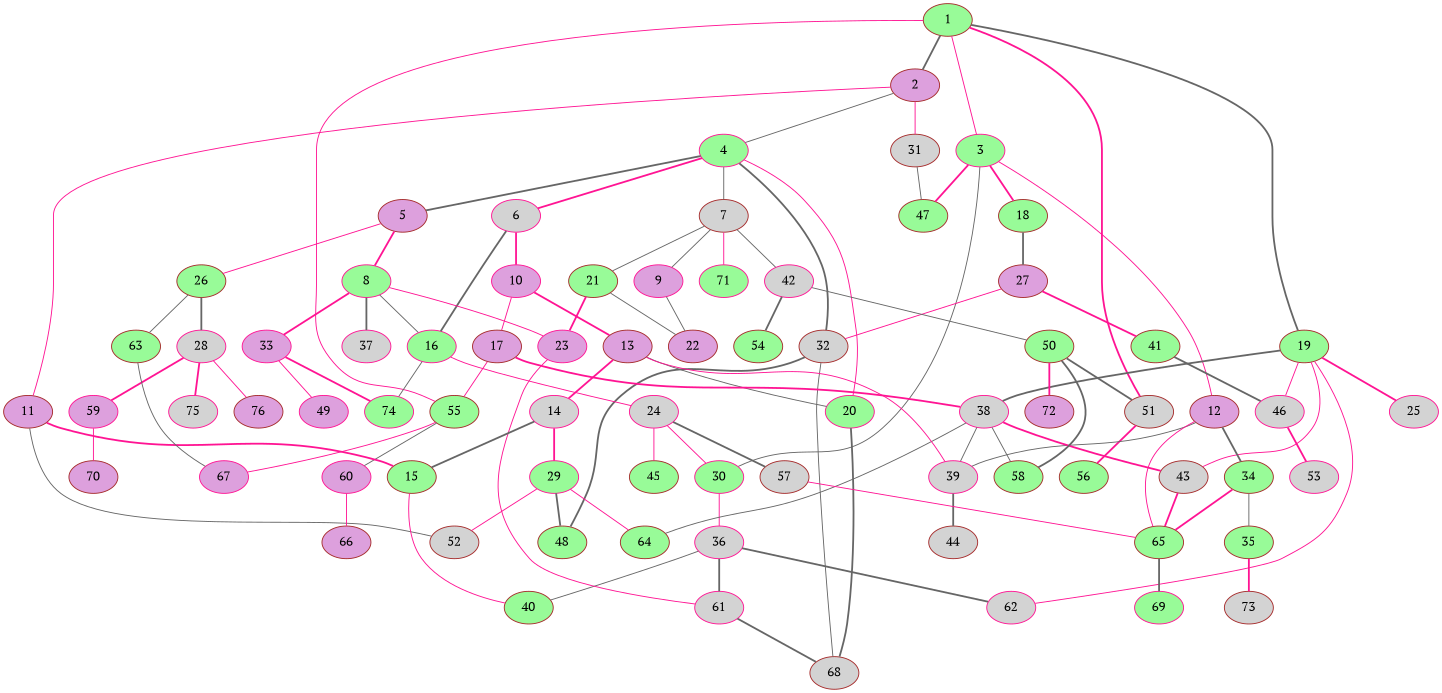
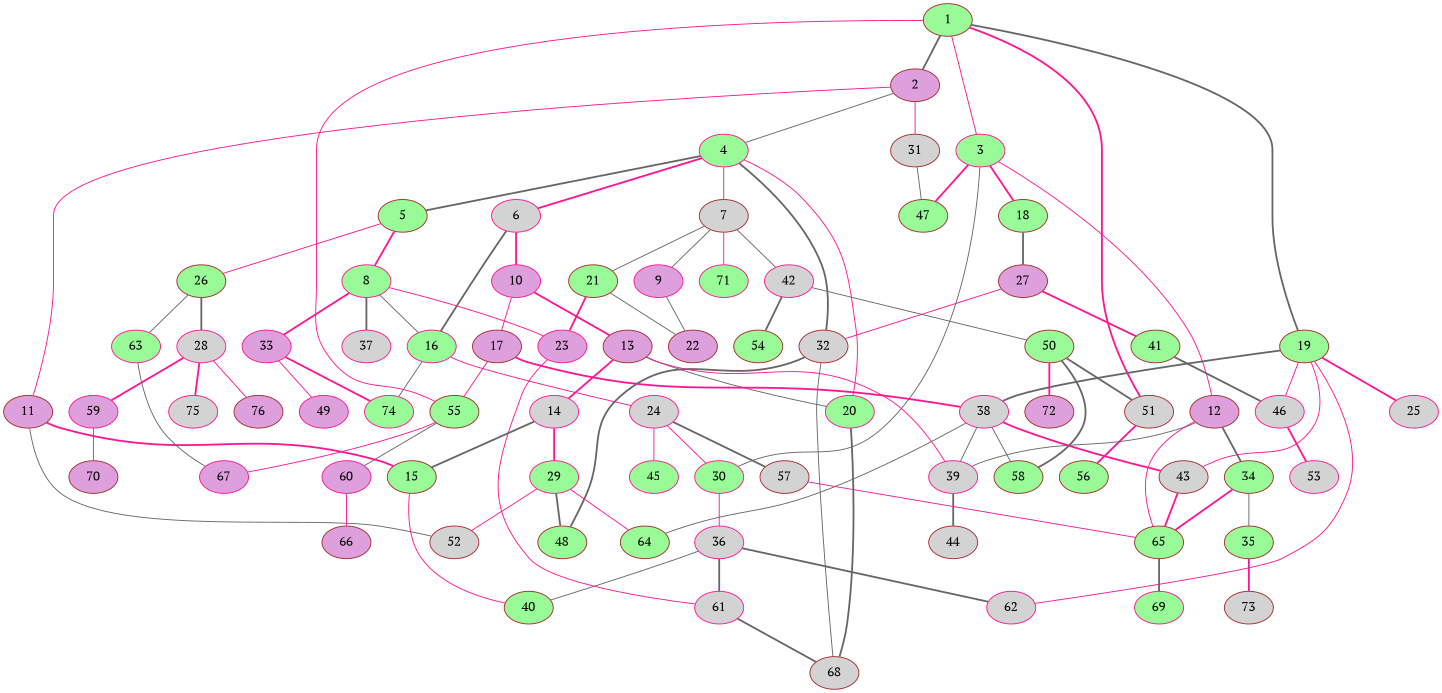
node "5": fillcolor plum -> palegreen
node "63": color brown -> deeppink
node "45": color brown -> deeppink
